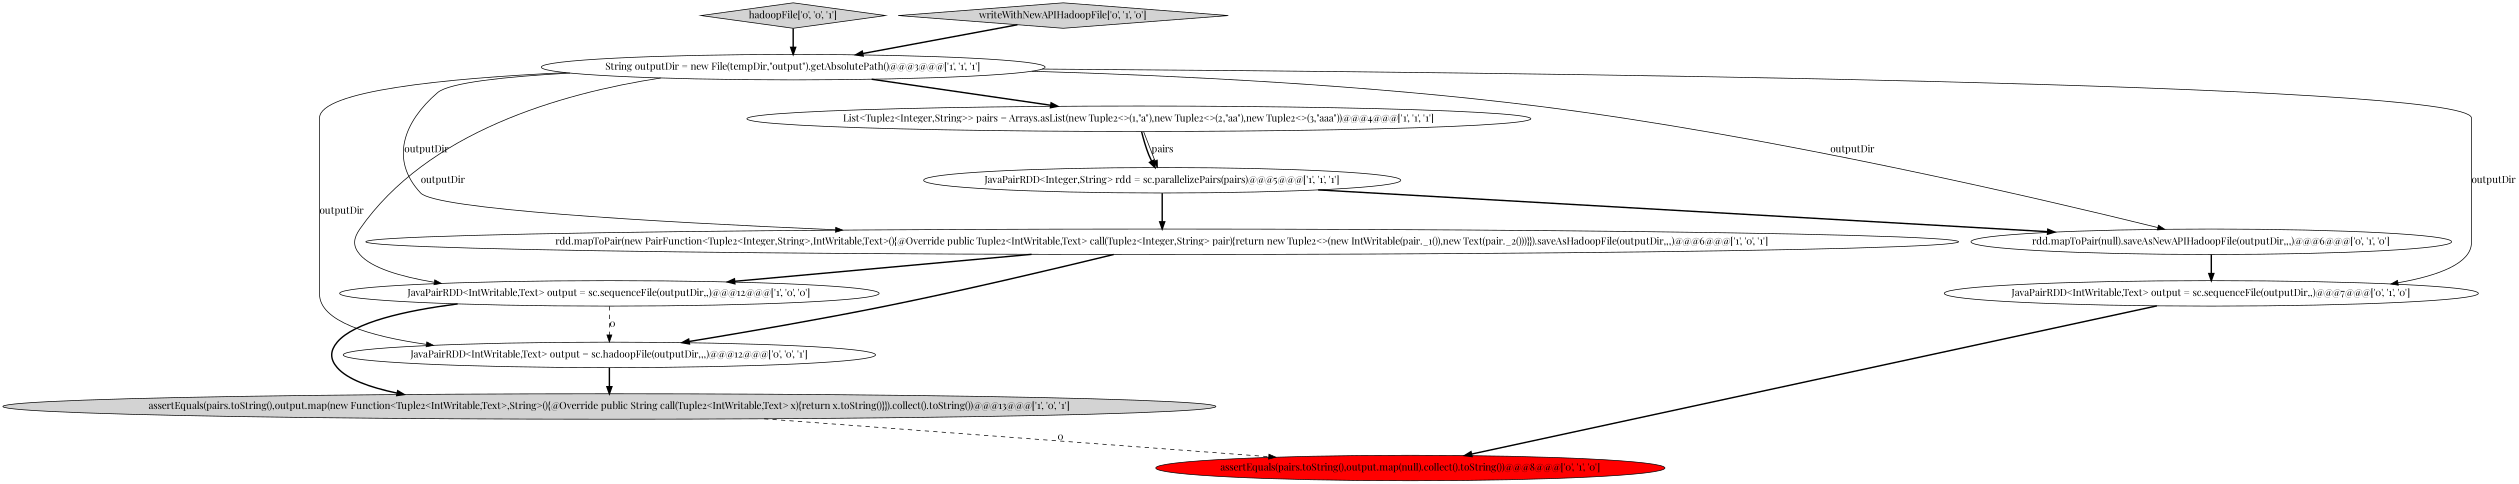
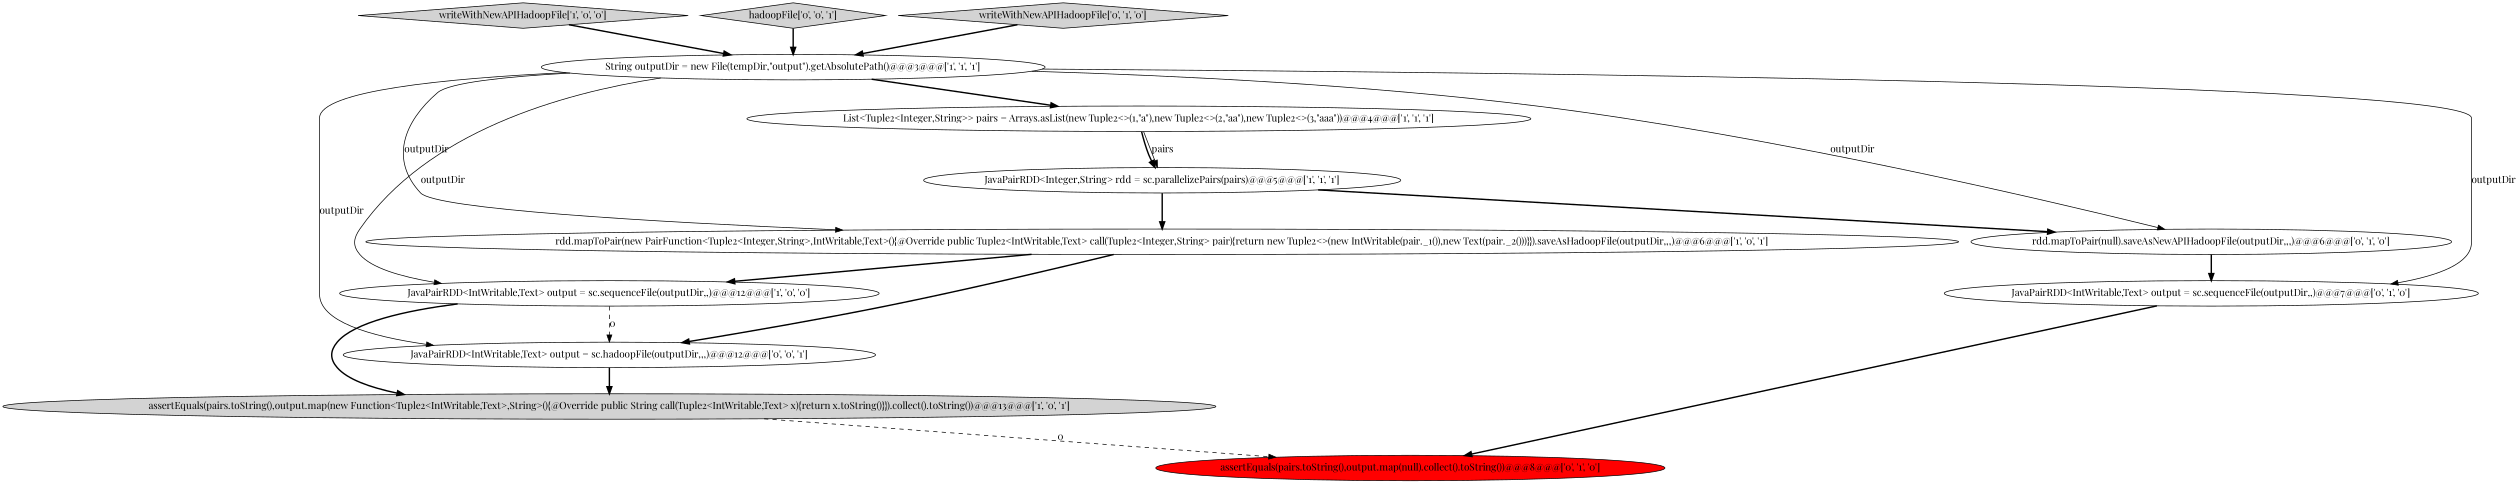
node "writeWithNewAPIHadoopFile['1', '0', '0']": added
